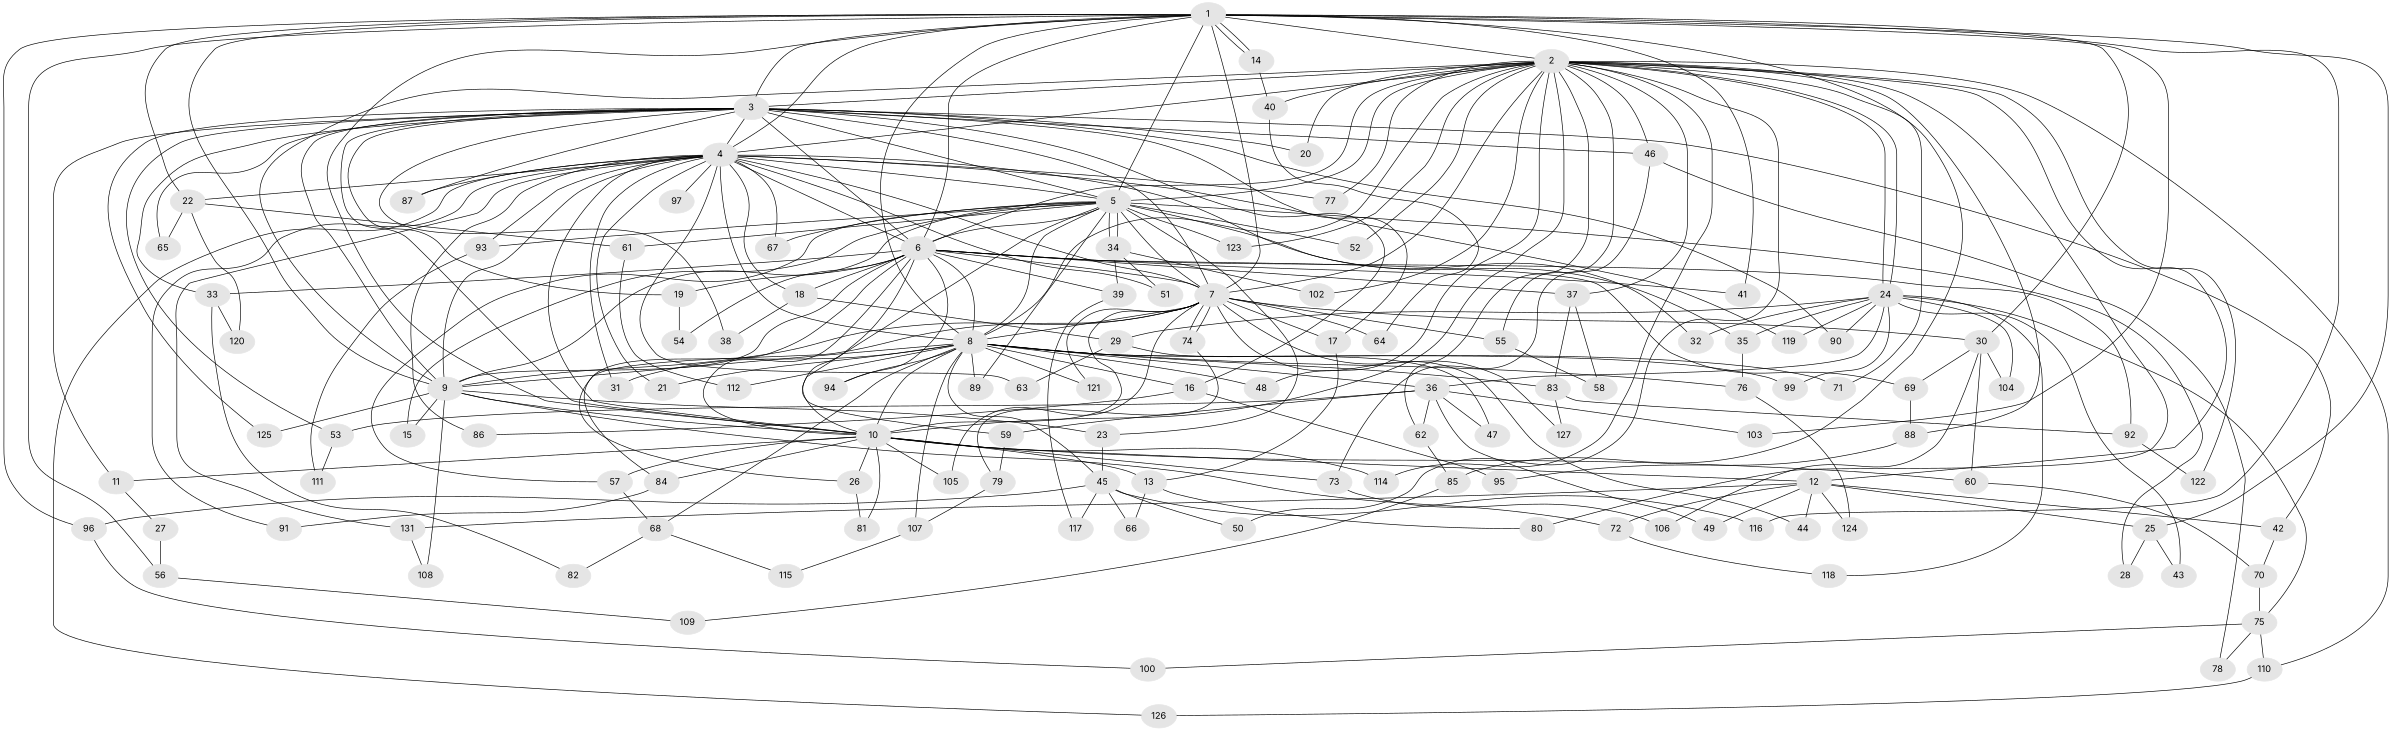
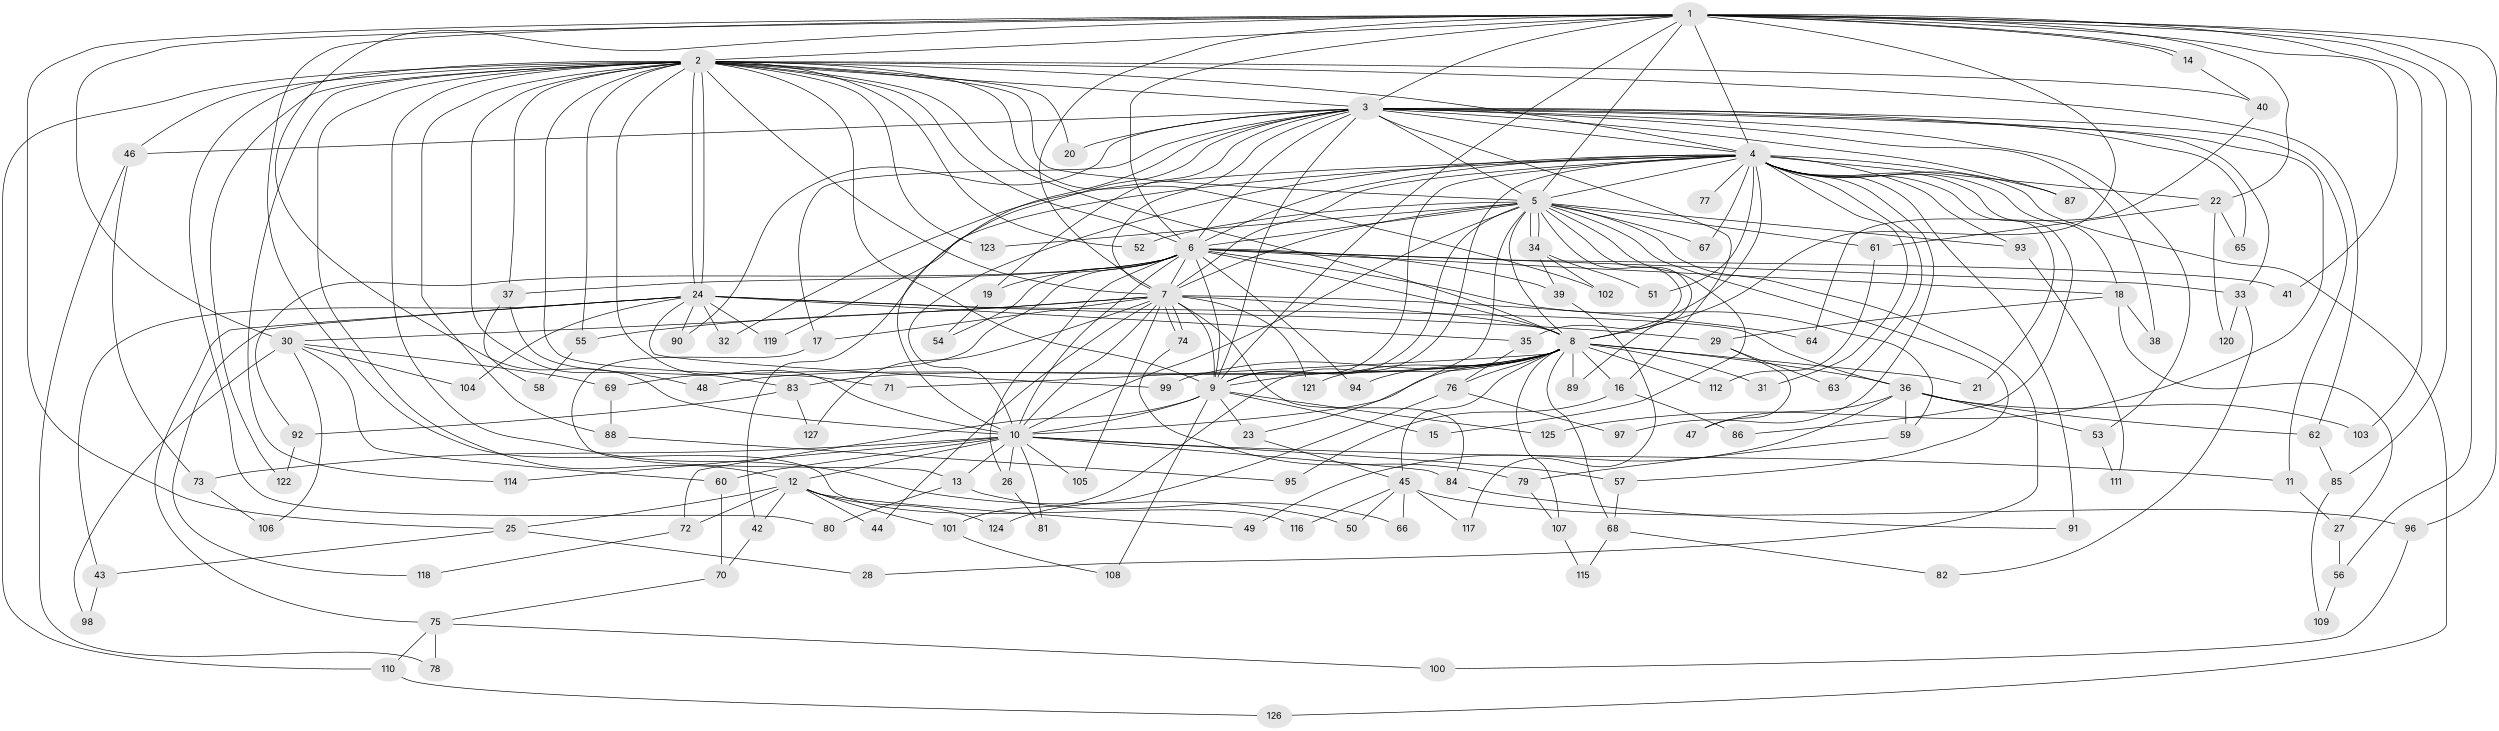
edge "2" -- "77": removed
edge "18" -- "27": added
edge "76" -- "97": added
node "131": label "131" -> "101"
node "98": added
